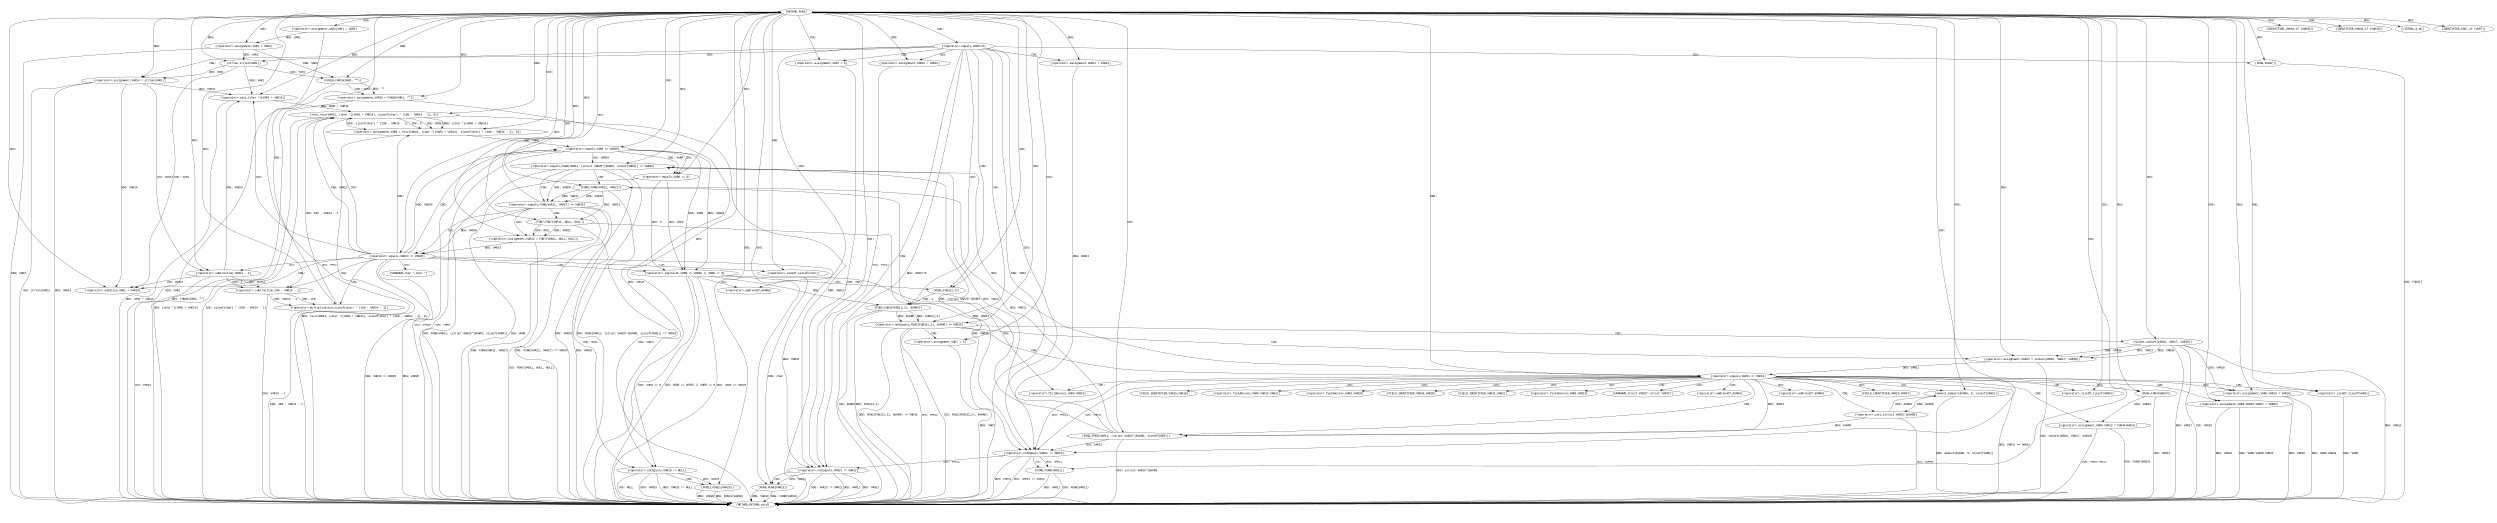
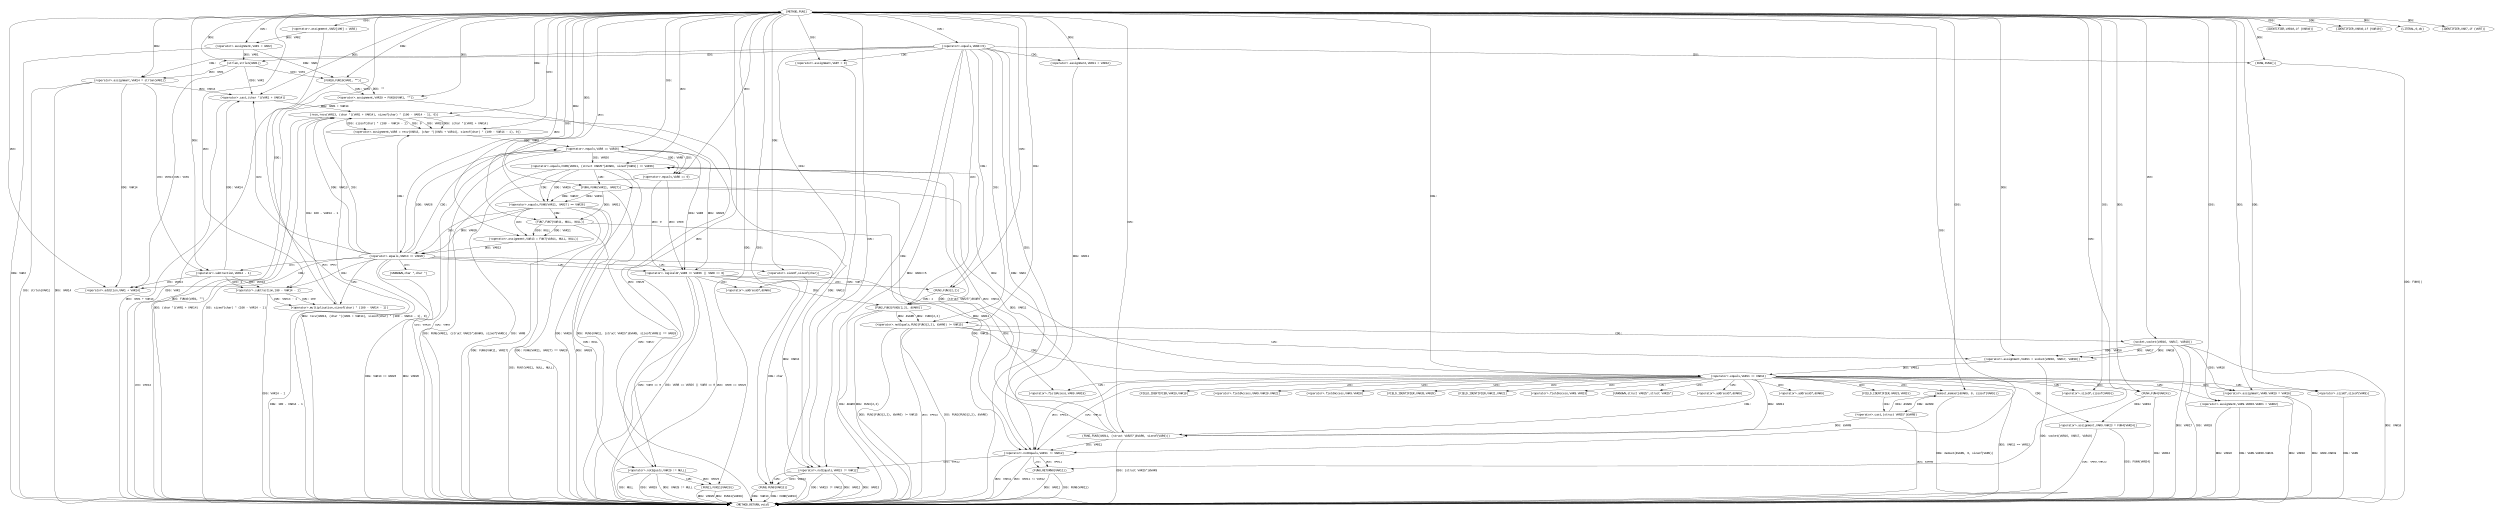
node "(<operator>.assignment,VAR13 = VAR12)": removed
node "(<operator>.assignment,VAR7 = 1)": removed
edge "(<operator>.equals,VAR11 == VAR12)" -> "(<operator>.cast,(struct VAR25*)&VAR9)": now "(FIELD_IDENTIFIER,VAR23,VAR23)" -> "(<operator>.cast,(struct VAR25*)&VAR9)"
node "(FUN8,FUN8(VAR11))": label "(FUN8,FUN8(VAR11))" -> "(FUN8,RETURN8(VAR11))"
